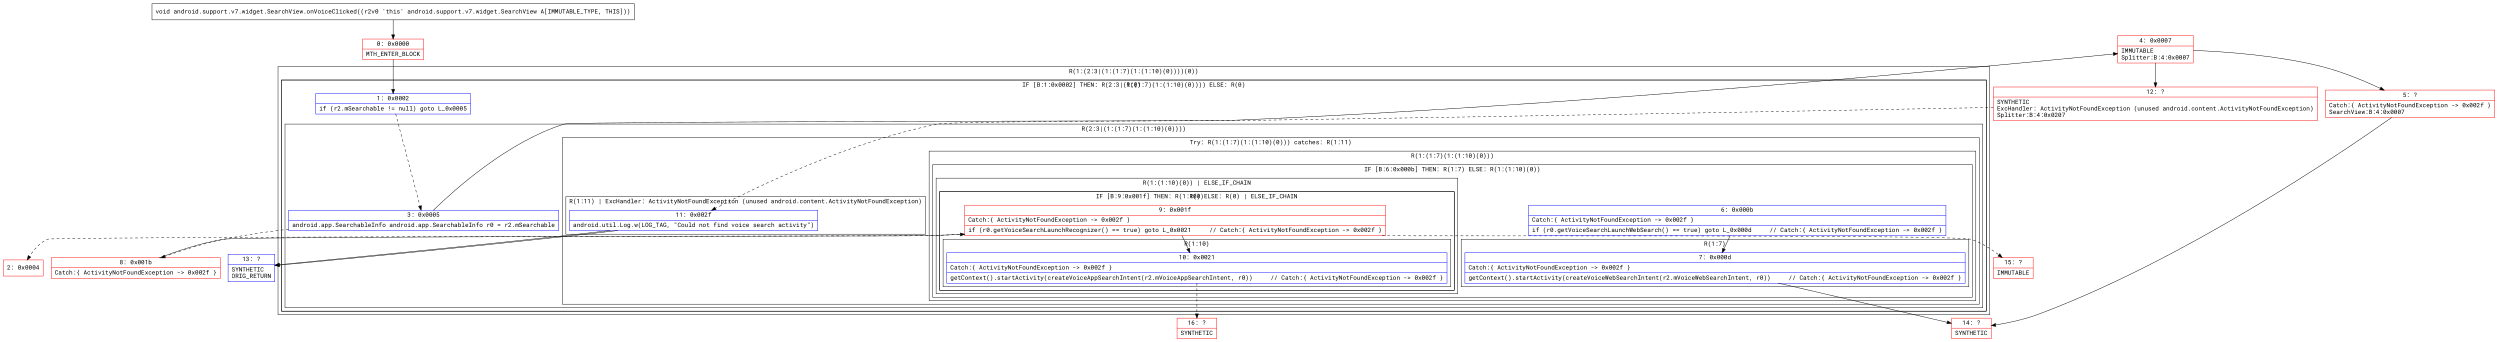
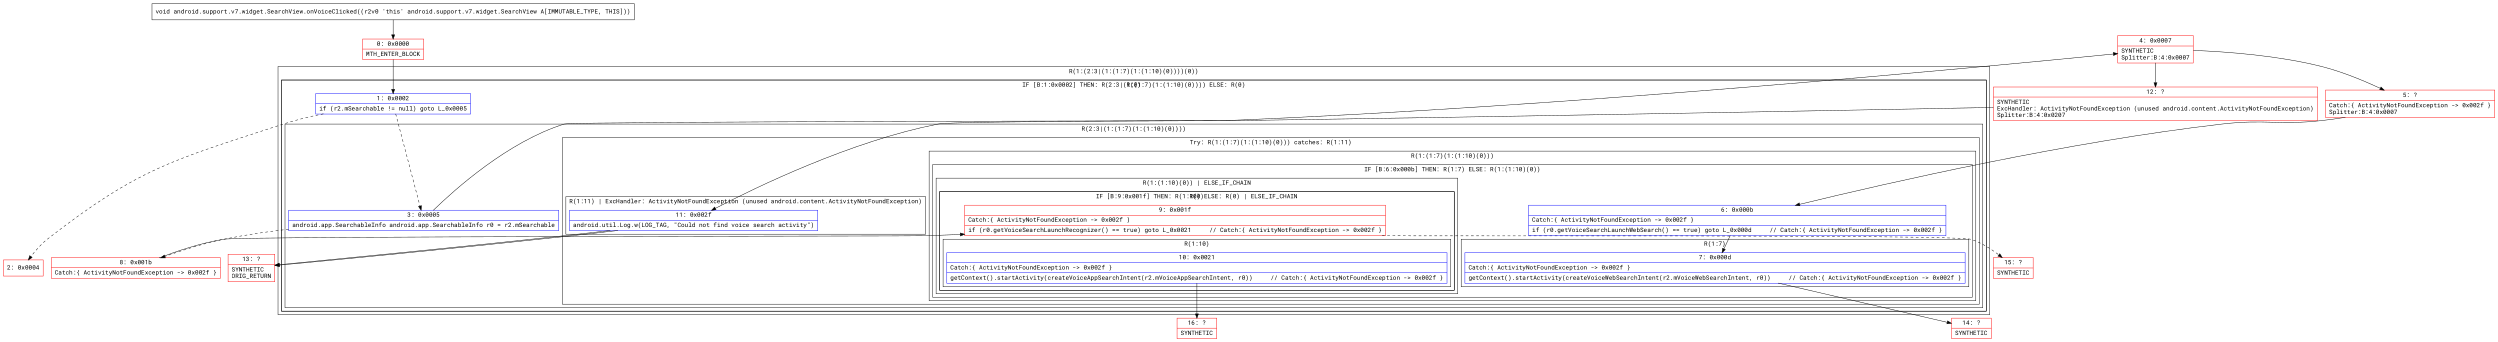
node "4: 0x0007": text "IMMUTABLE" -> "SYNTHETIC"
node "5: ?": text "SearchView:B:4:0x0007" -> "Splitter:B:4:0x0007"
edge "12: ?" -> "11: 0x002f": style dashed -> solid
edge "9: 0x001f" -> "2: 0x0004": now "1: 0x0002" -> "2: 0x0004"
edge "5: ?" -> "14: ?": now "5: ?" -> "6: 0x000b"
edge "9: 0x001f" -> "10: 0x0021": removed
node "13: ?": color blue -> red
node "15: ?": text "IMMUTABLE" -> "SYNTHETIC"
edge "10: 0x0021" -> "16: ?": style dashed -> solid
